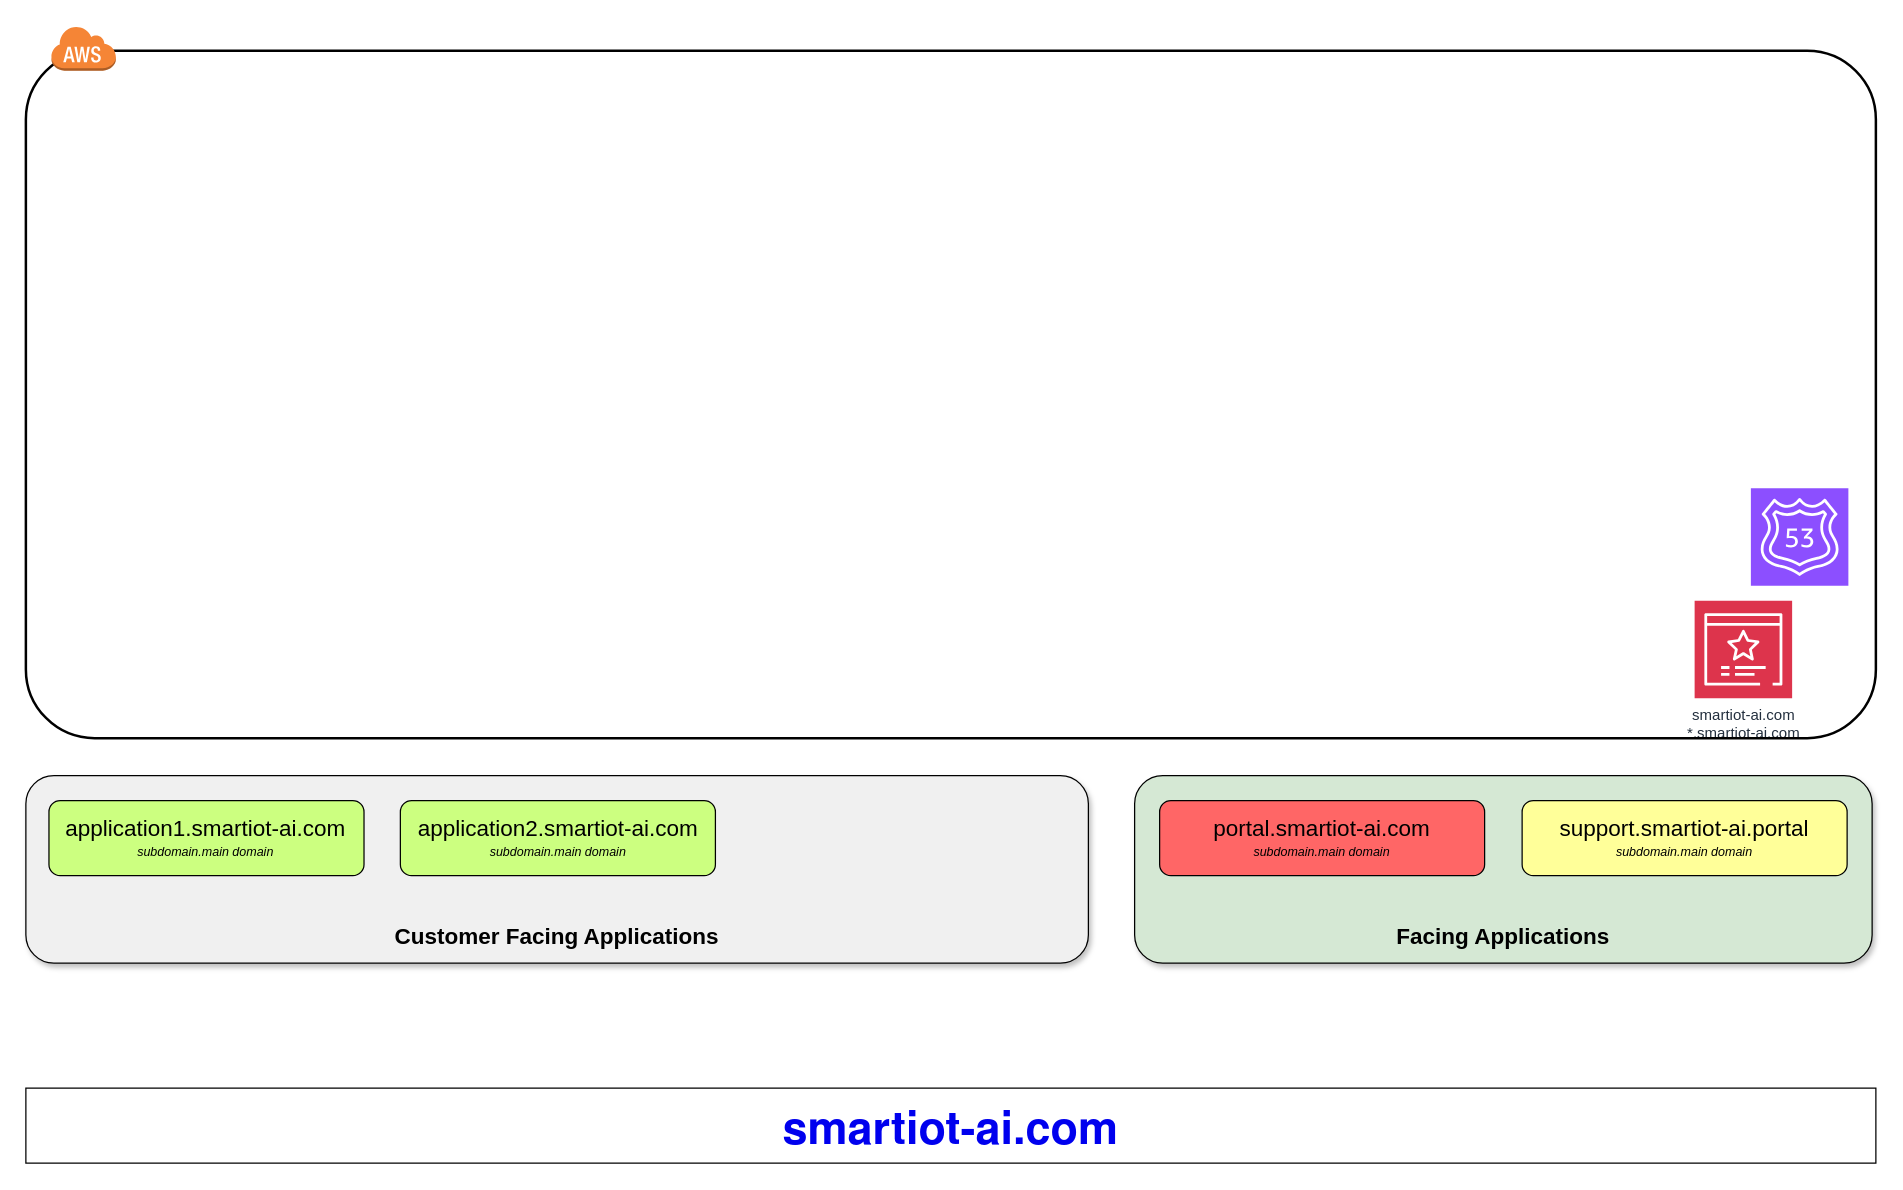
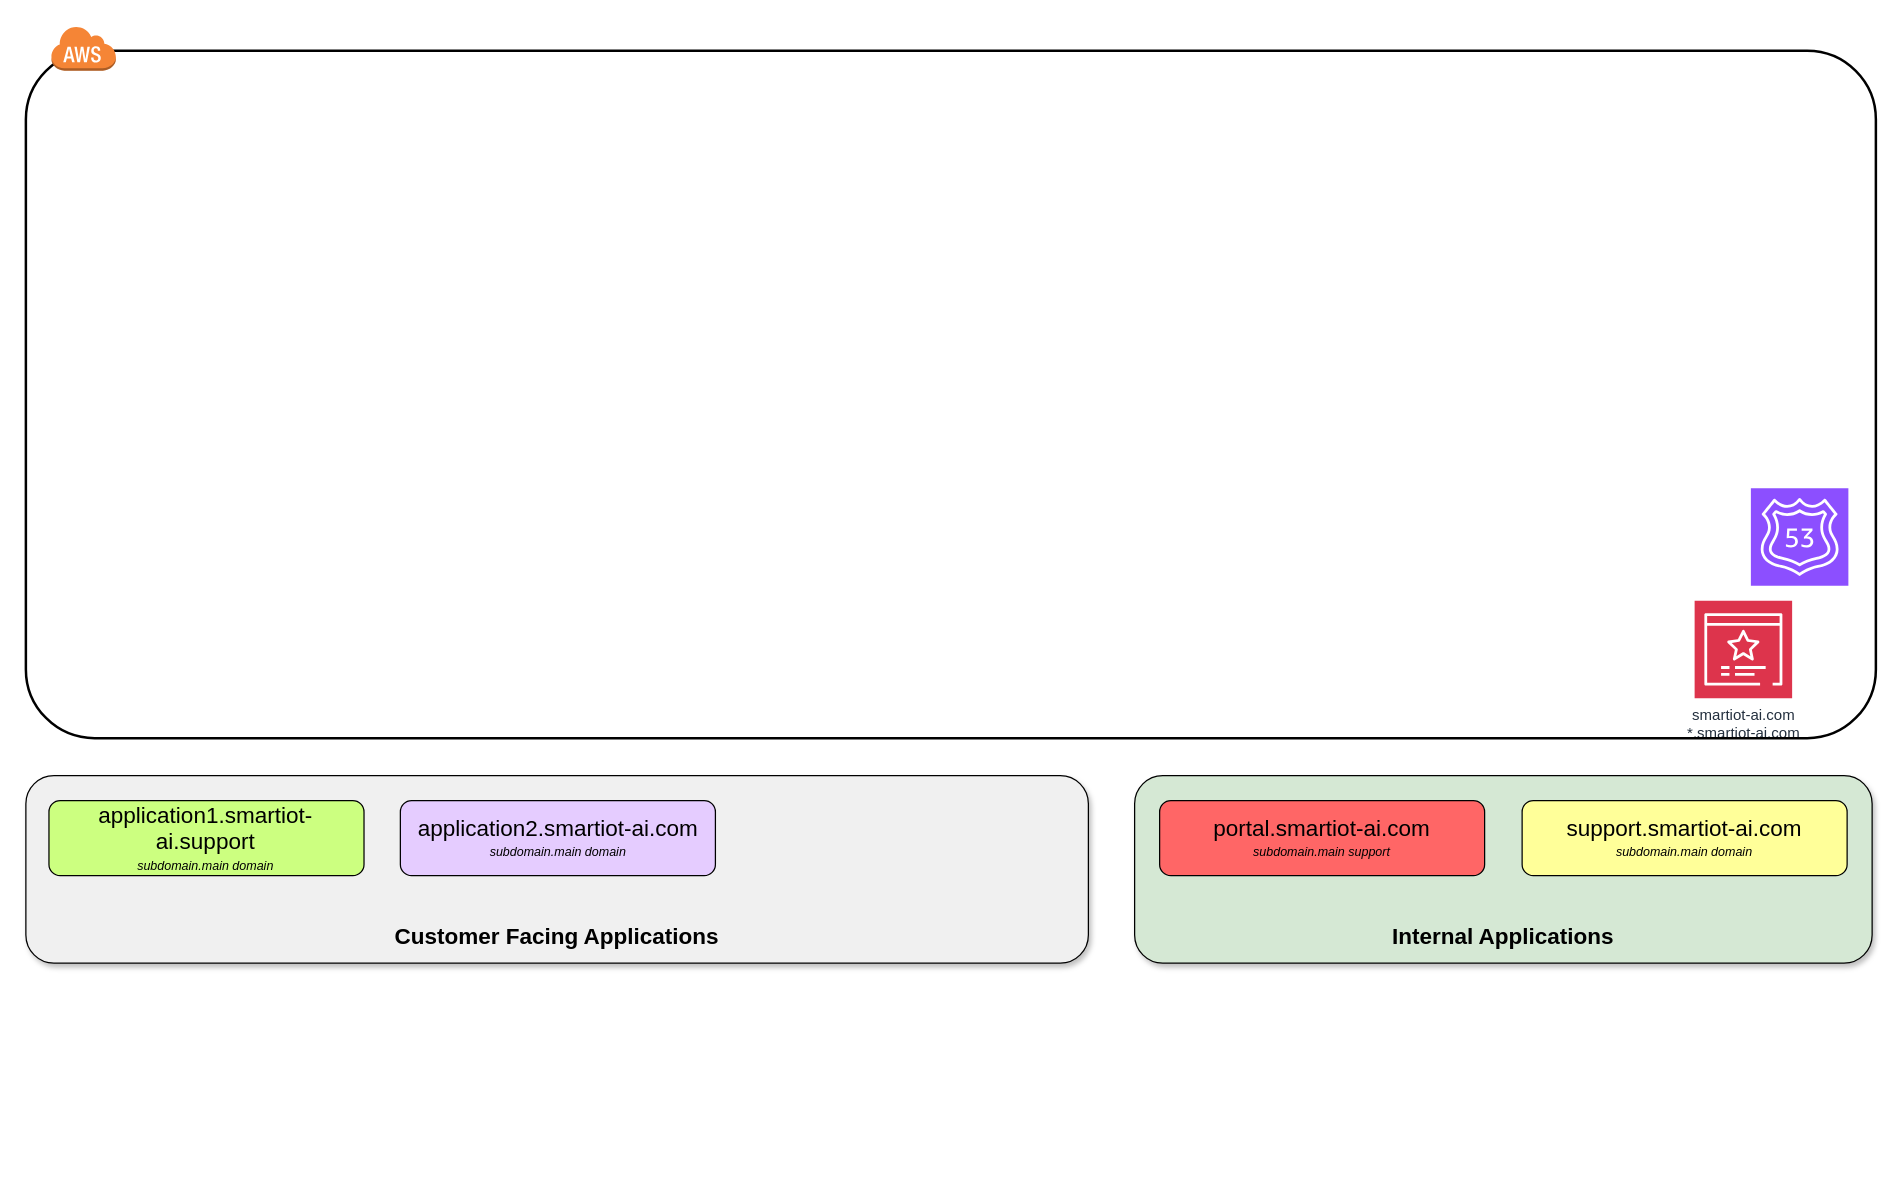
node "application1.smartiot-ai.com subdomain.main domain": label "application1.smartiot-ai.com subdomain.main domain" -> "application1.smartiot-ai.support subdomain.main domain"
node "application2.smartiot-ai.com subdomain.main domain": fillcolor #ccff80 -> #e5ccff
node "portal.smartiot-ai.com subdomain.main domain": label "portal.smartiot-ai.com subdomain.main domain" -> "portal.smartiot-ai.com subdomain.main support"
node "support.smartiot-ai.portal subdomain.main domain": label "support.smartiot-ai.portal subdomain.main domain" -> "support.smartiot-ai.com subdomain.main domain"
node "Facing Applications": label "Facing Applications" -> "Internal Applications"
node "smartiot-ai.com": removed
